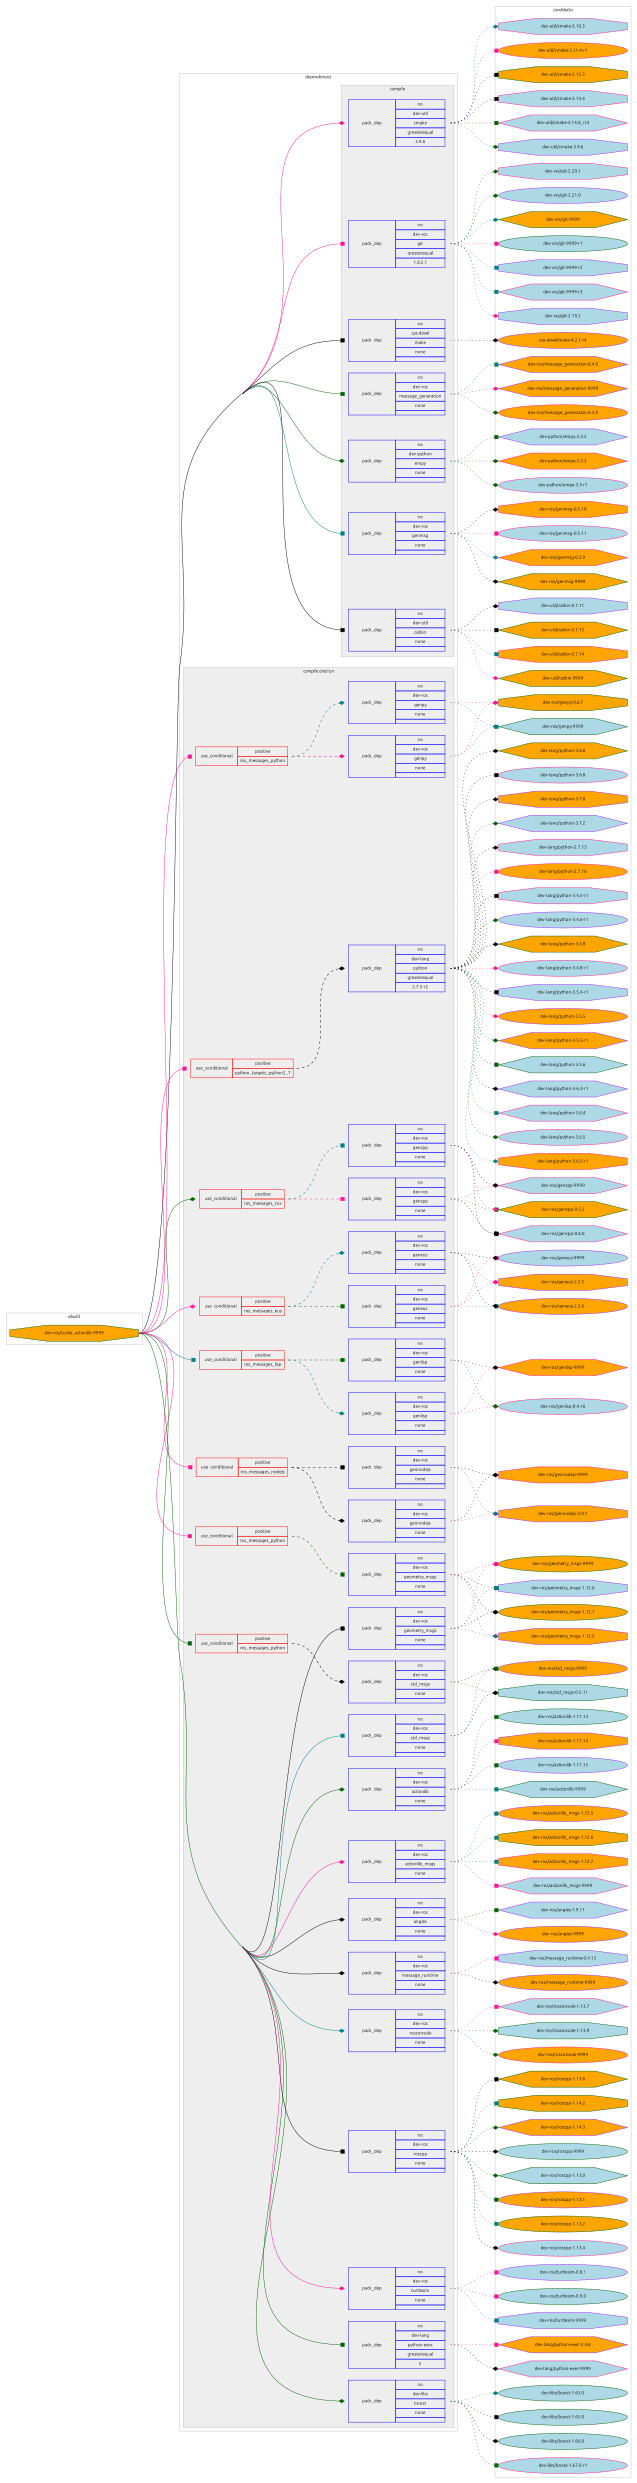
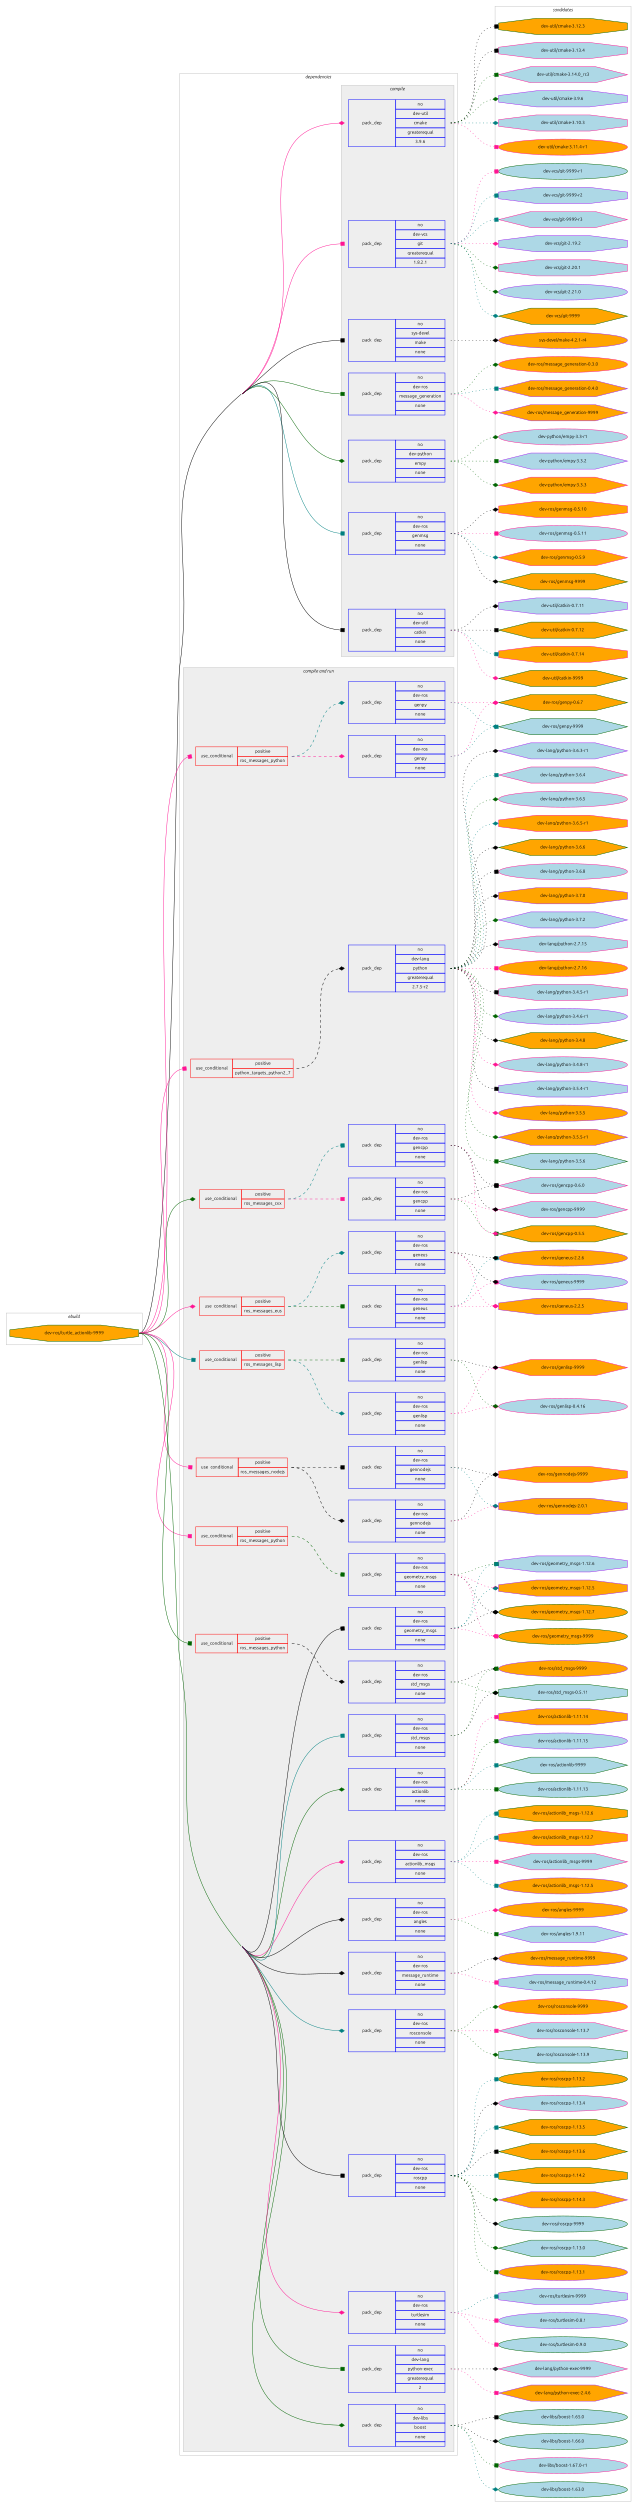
node "dev-ros/genpy-0.6.7": shape octagon -> hexagon
node "dev-ros/roscpp-1.13.5": added
